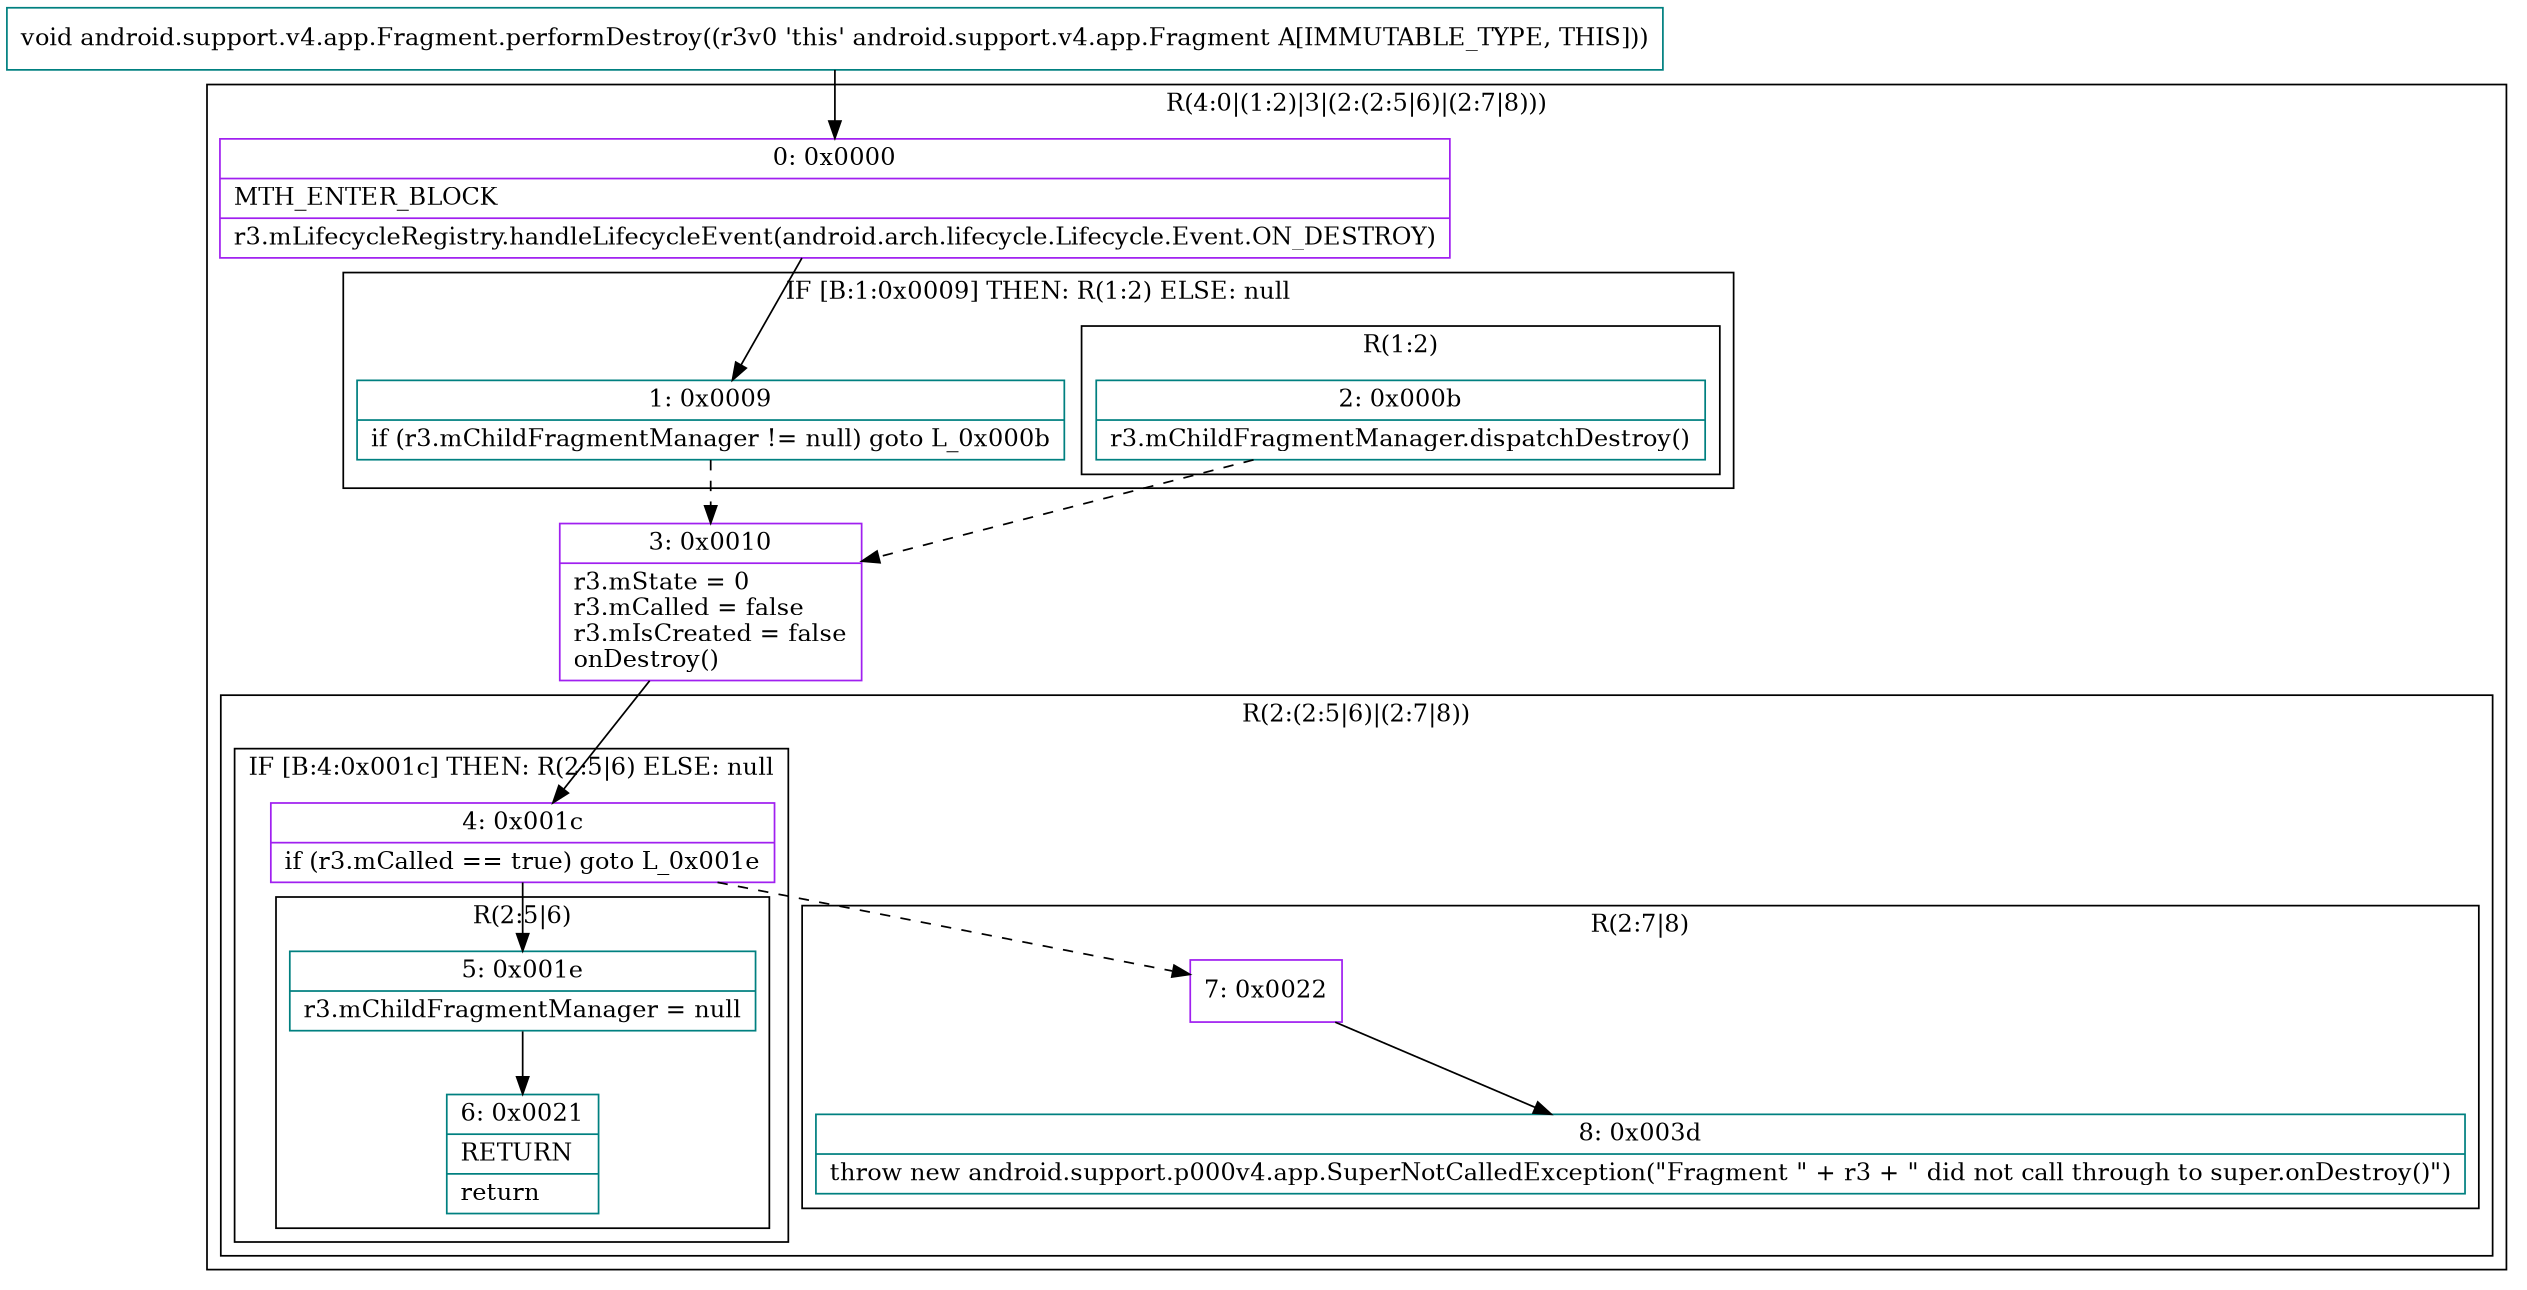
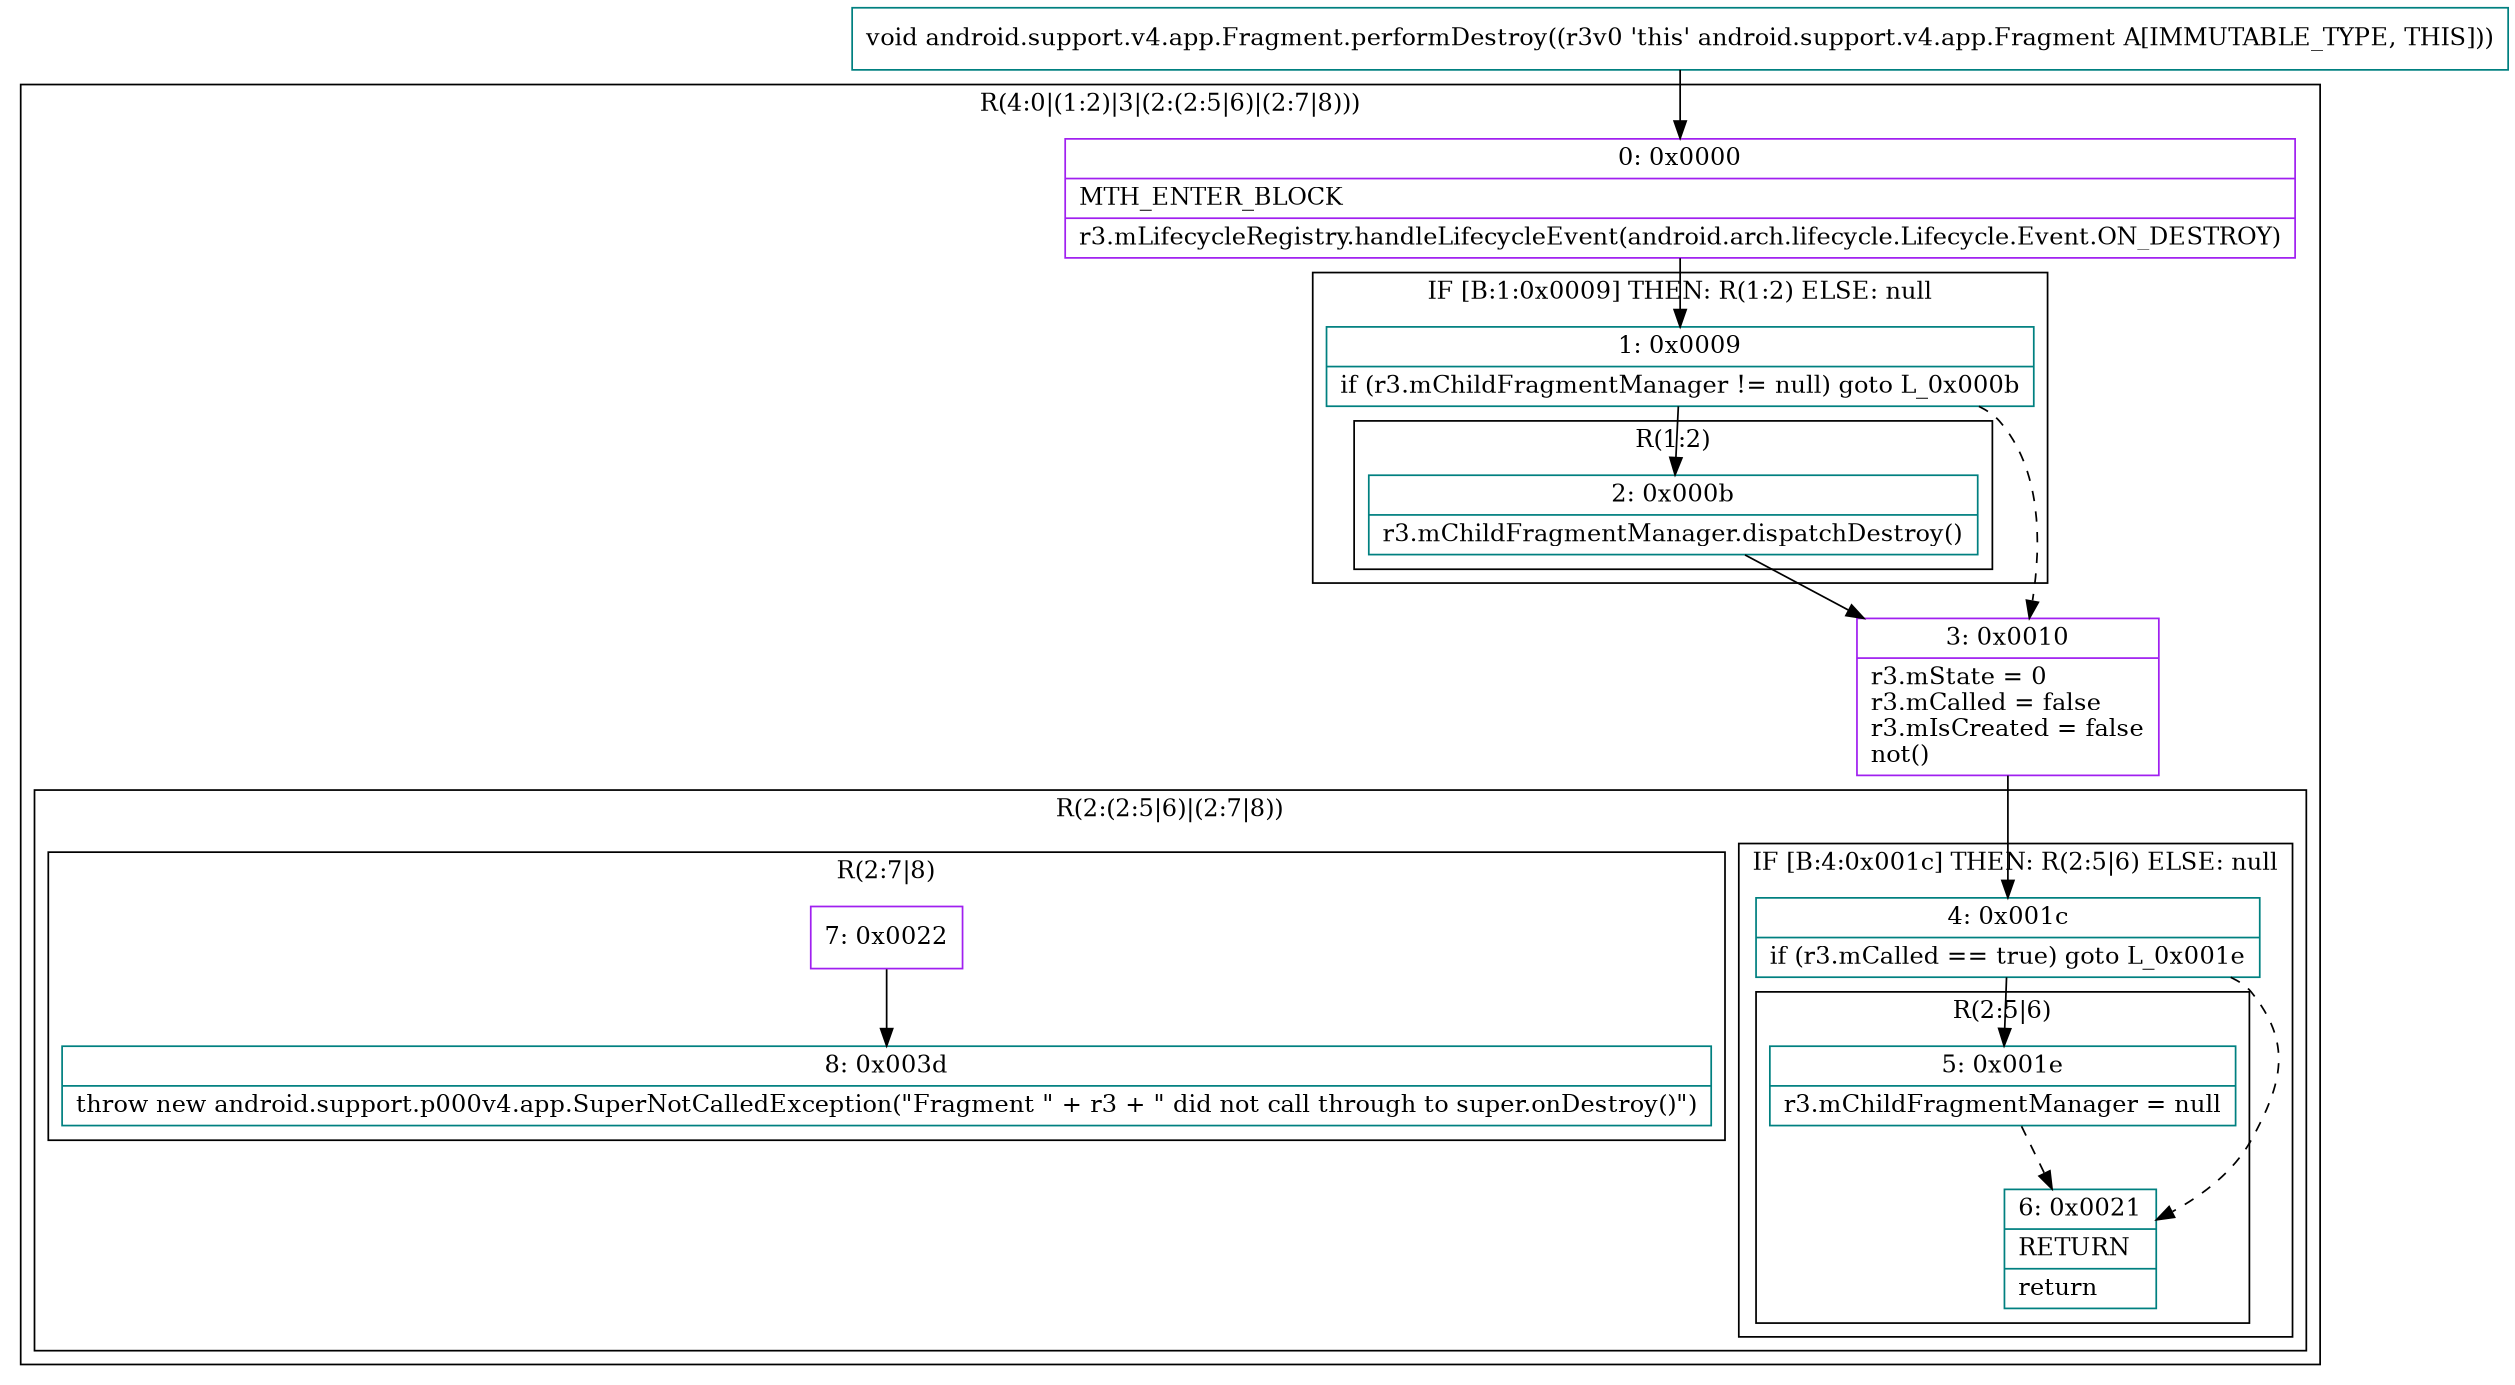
edge "1: 0x0009" -> "2: 0x000b": added
edge "2: 0x000b" -> "3: 0x0010": style dashed -> solid
node "3: 0x0010": text "onDestroy()" -> "not()"
node "4: 0x001c": color purple -> teal
edge "4: 0x001c" -> "7: 0x0022": now "4: 0x001c" -> "6: 0x0021"
edge "5: 0x001e" -> "6: 0x0021": style solid -> dashed
